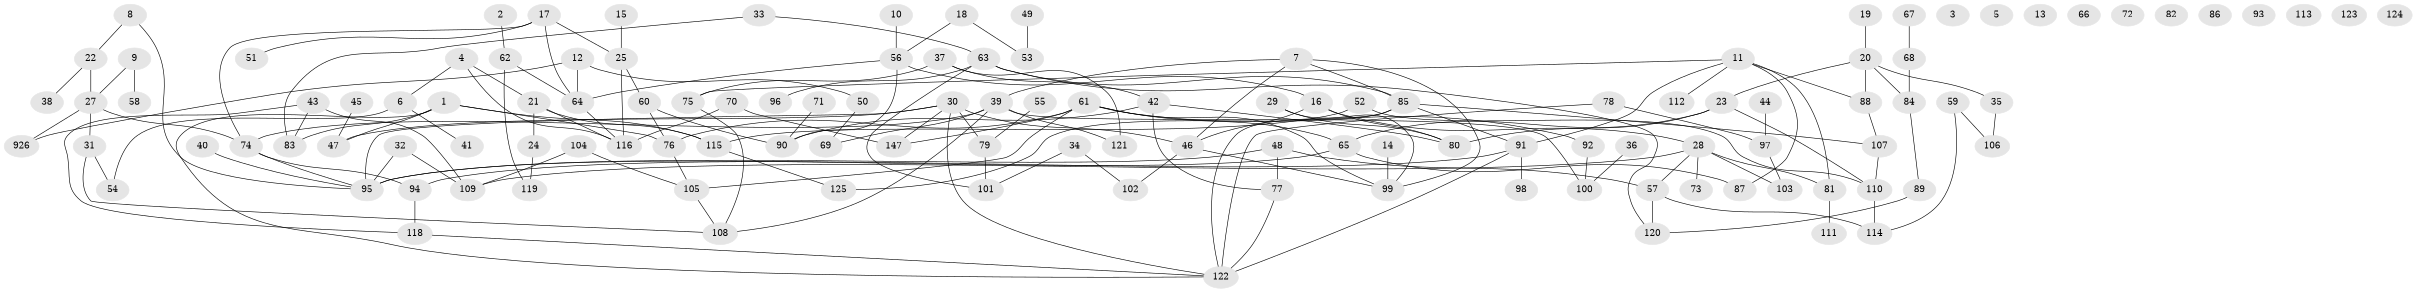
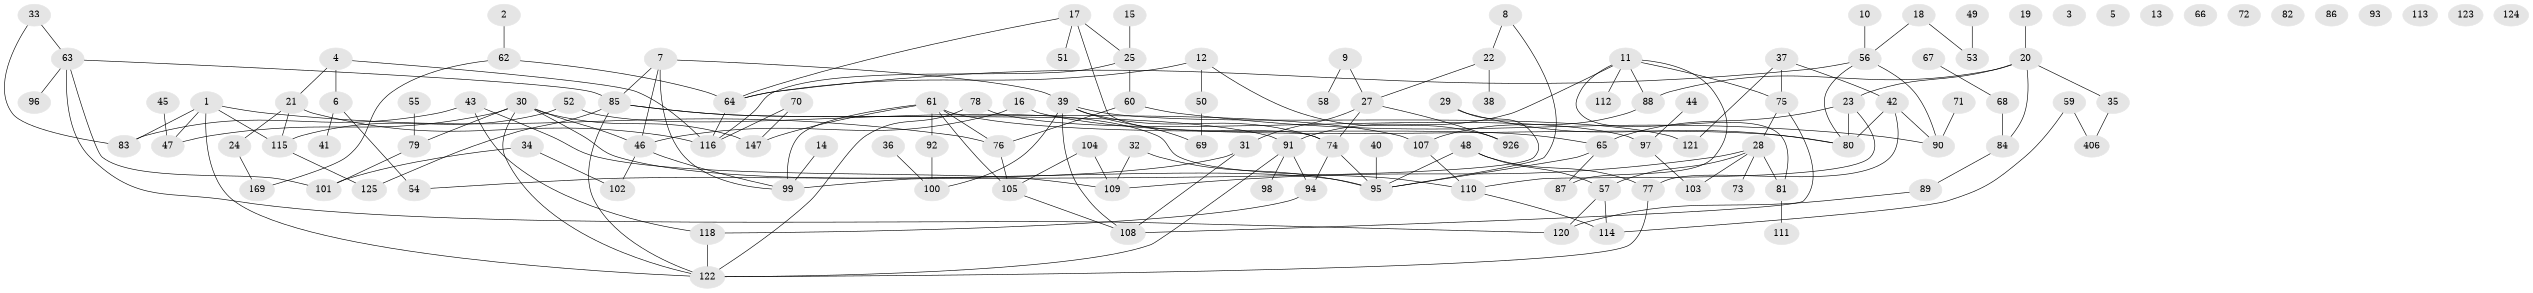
edge "56" -- "16": now "56" -- "80"
edge "16" -- "28": now "75" -- "28"
node "106": label "106" -> "406"
node "119": label "119" -> "169"
